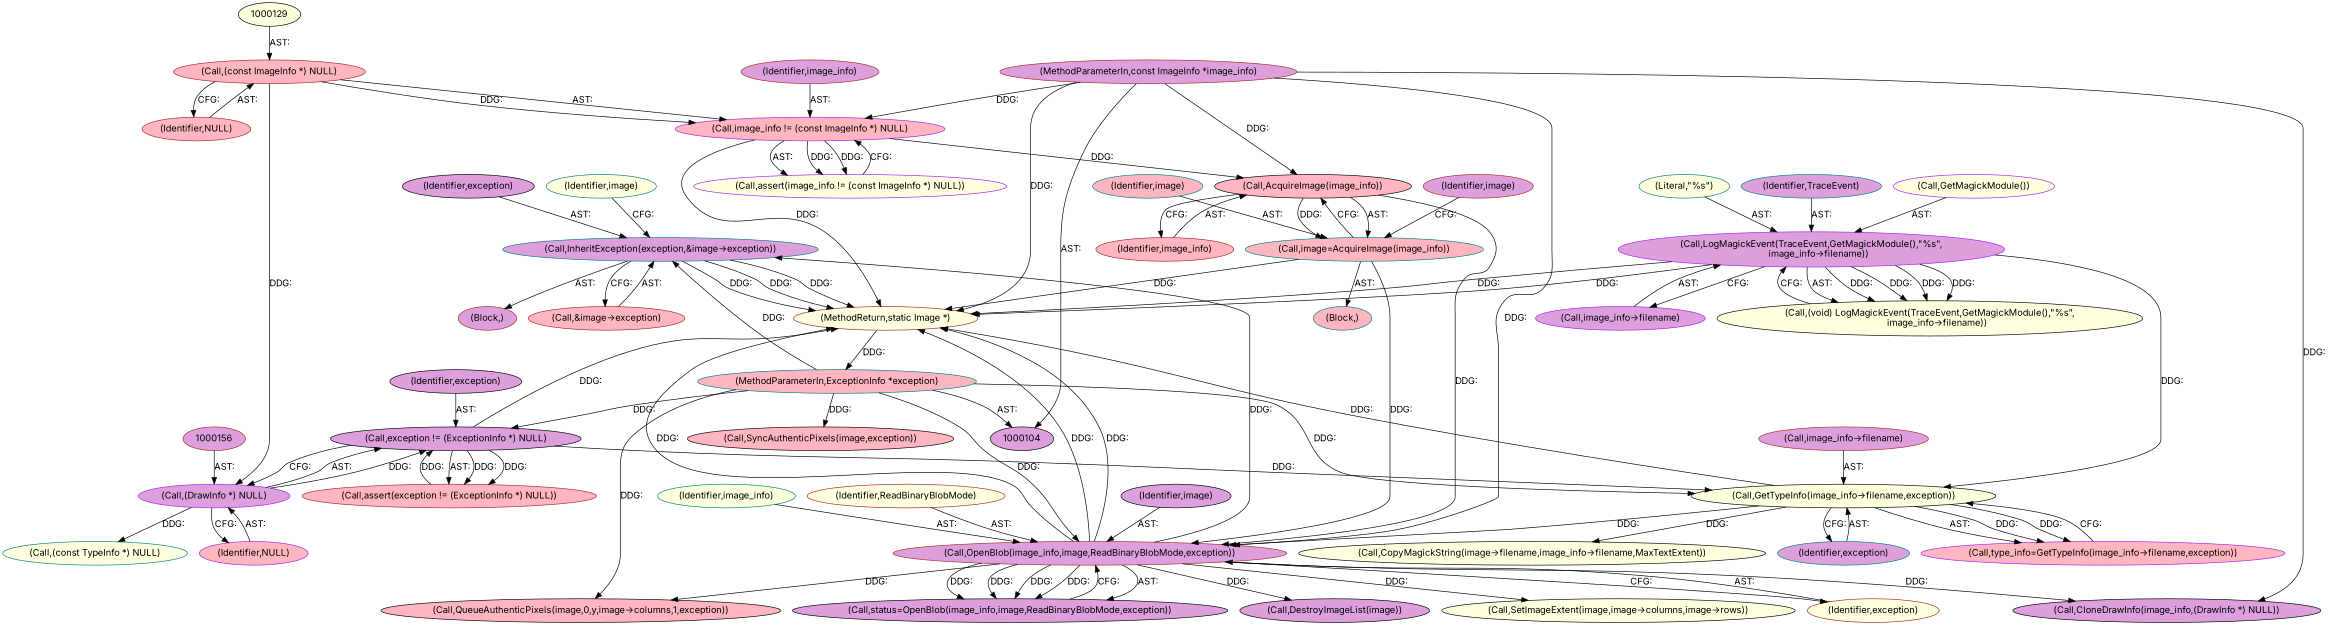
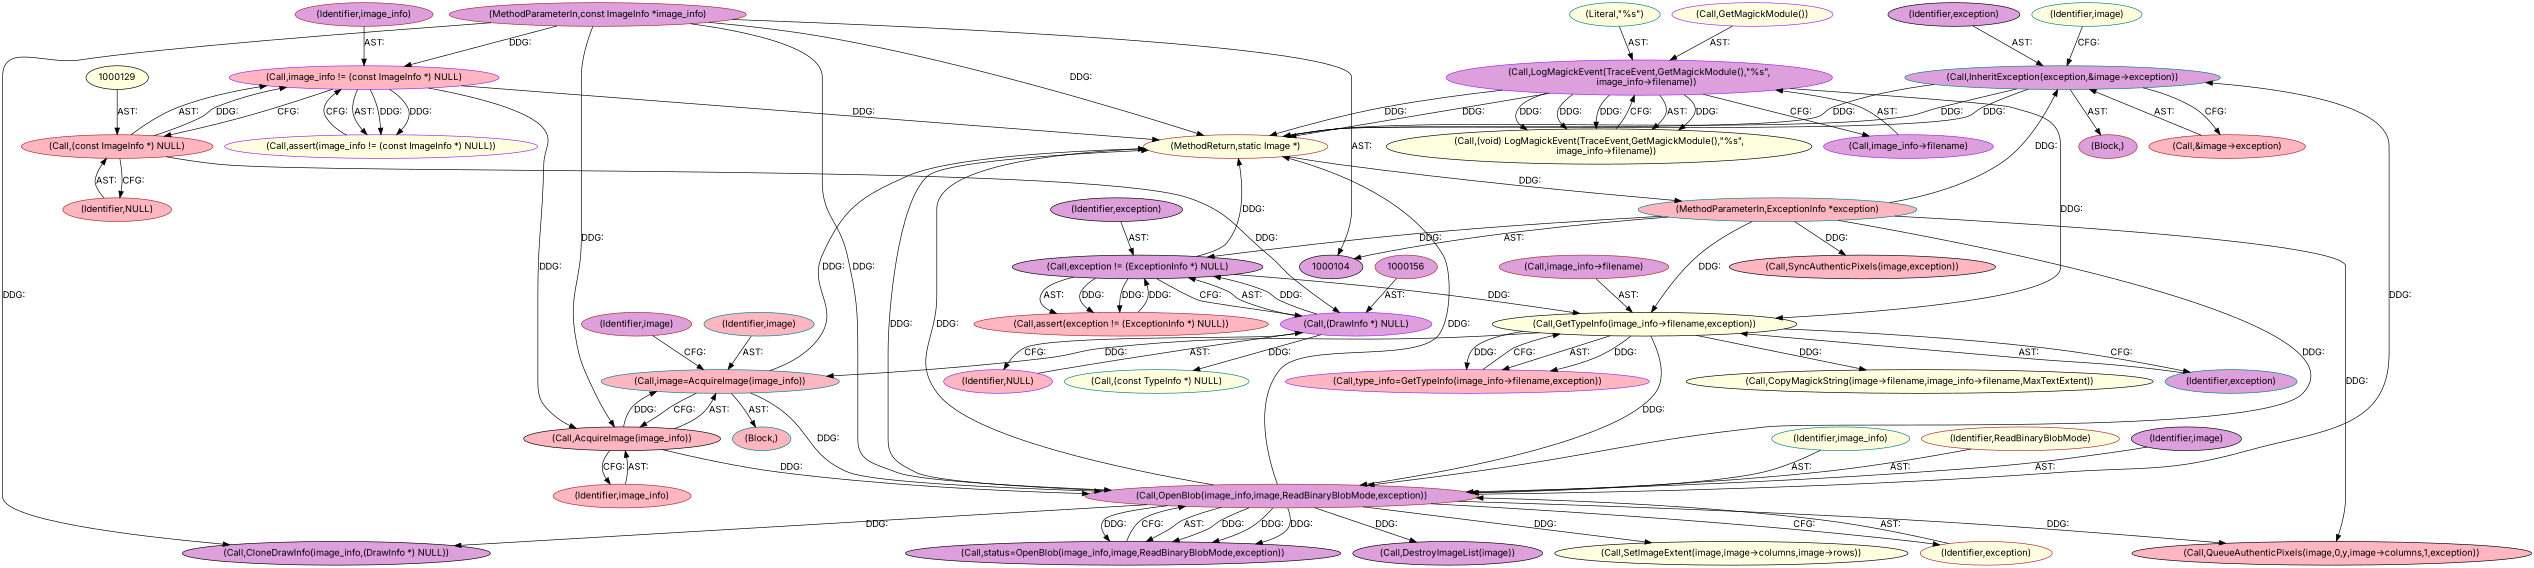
edge "(Call,image_info != (const ImageInfo *) NULL)" -> "(Call,(const ImageInfo *) NULL)": added, label "CFG:"
node "(Identifier,TraceEvent)": removed
edge "(Call,GetTypeInfo(image_info->filename,exception))" -> "(MethodReturn,static Image *)": now "(Call,GetTypeInfo(image_info->filename,exception))" -> "(Call,image=AcquireImage(image_info))"
